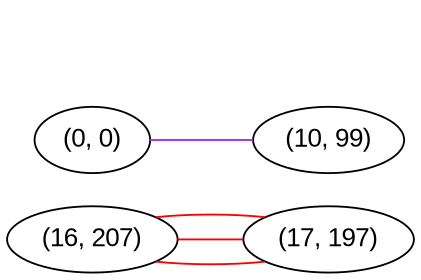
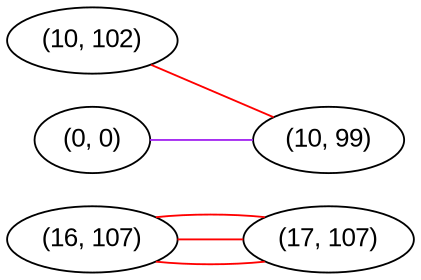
node "(10, 102)": added
node "(16, 207)": label "(16, 207)" -> "(16, 107)"
node "(17, 197)": label "(17, 197)" -> "(17, 107)"
